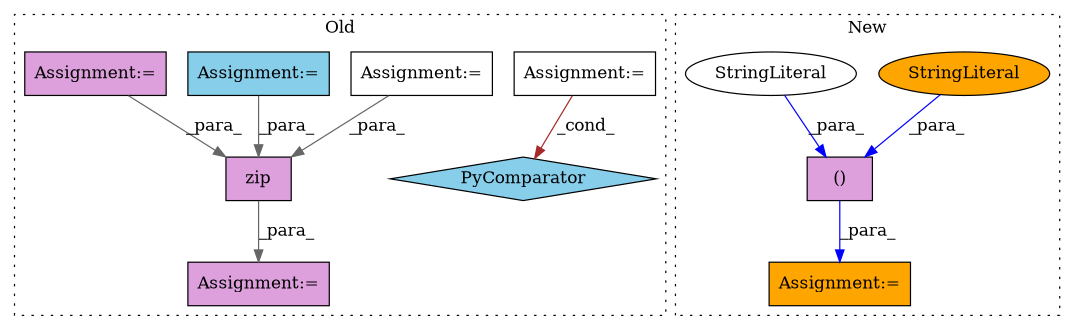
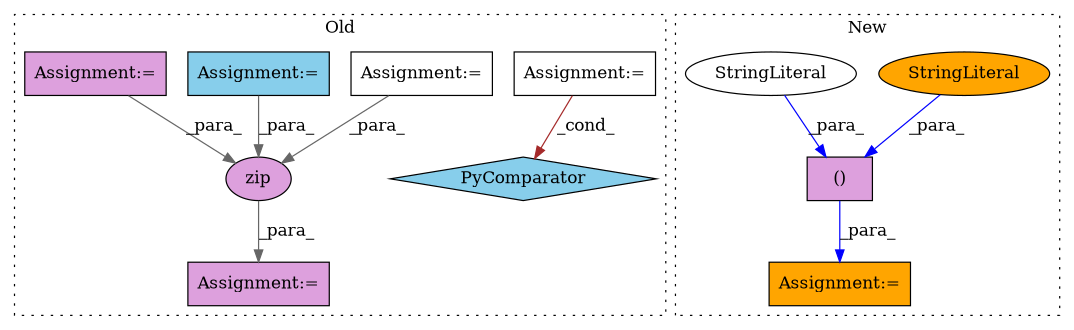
node "zip": shape box -> ellipse
